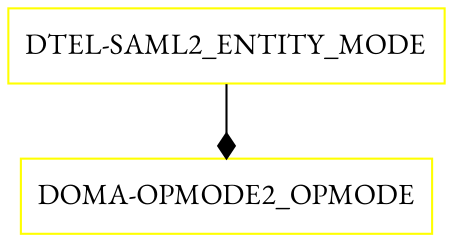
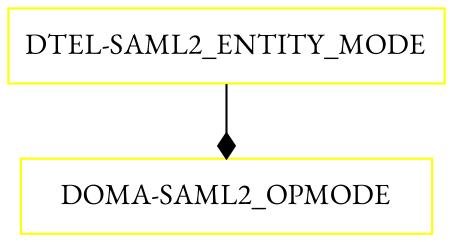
node "DOMA-OPMODE2_OPMODE": label "DOMA-OPMODE2_OPMODE" -> "DOMA-SAML2_OPMODE"
